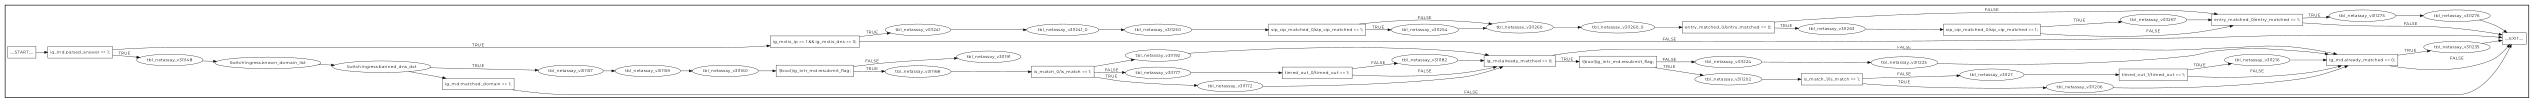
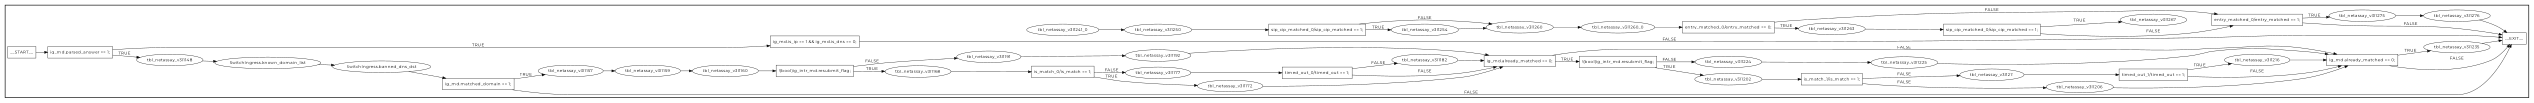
edge "tbl_netassay_v3l1267" -> "entry_matched_0/entry_matched == 1;": removed
node "tbl_netassay_v3l1241": removed
edge "is_match_0/is_match == 1;" -> "tbl_netassay_v3l1192": now "tbl_netassay_v3l1191" -> "tbl_netassay_v3l1192"
edge "SwitchIngress.banned_dns_dst" -> "tbl_netassay_v3l1157": now "ig_md.matched_domain == 1;" -> "tbl_netassay_v3l1157"
edge "is_match_1/is_match == 1;" -> "tbl_netassay_v3l1206": label "TRUE" -> "FALSE"
